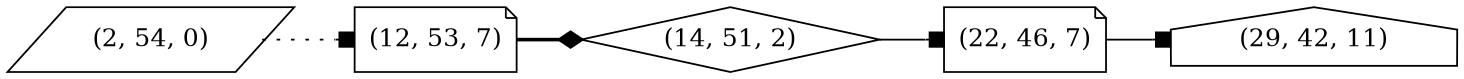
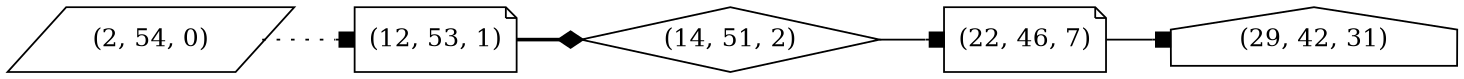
node "(12, 53, 7)": label "(12, 53, 7)" -> "(12, 53, 1)"
node "(29, 42, 11)": label "(29, 42, 11)" -> "(29, 42, 31)"
